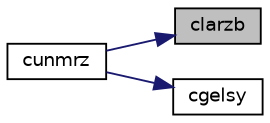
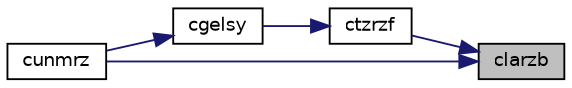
node "ctzrzf": added
